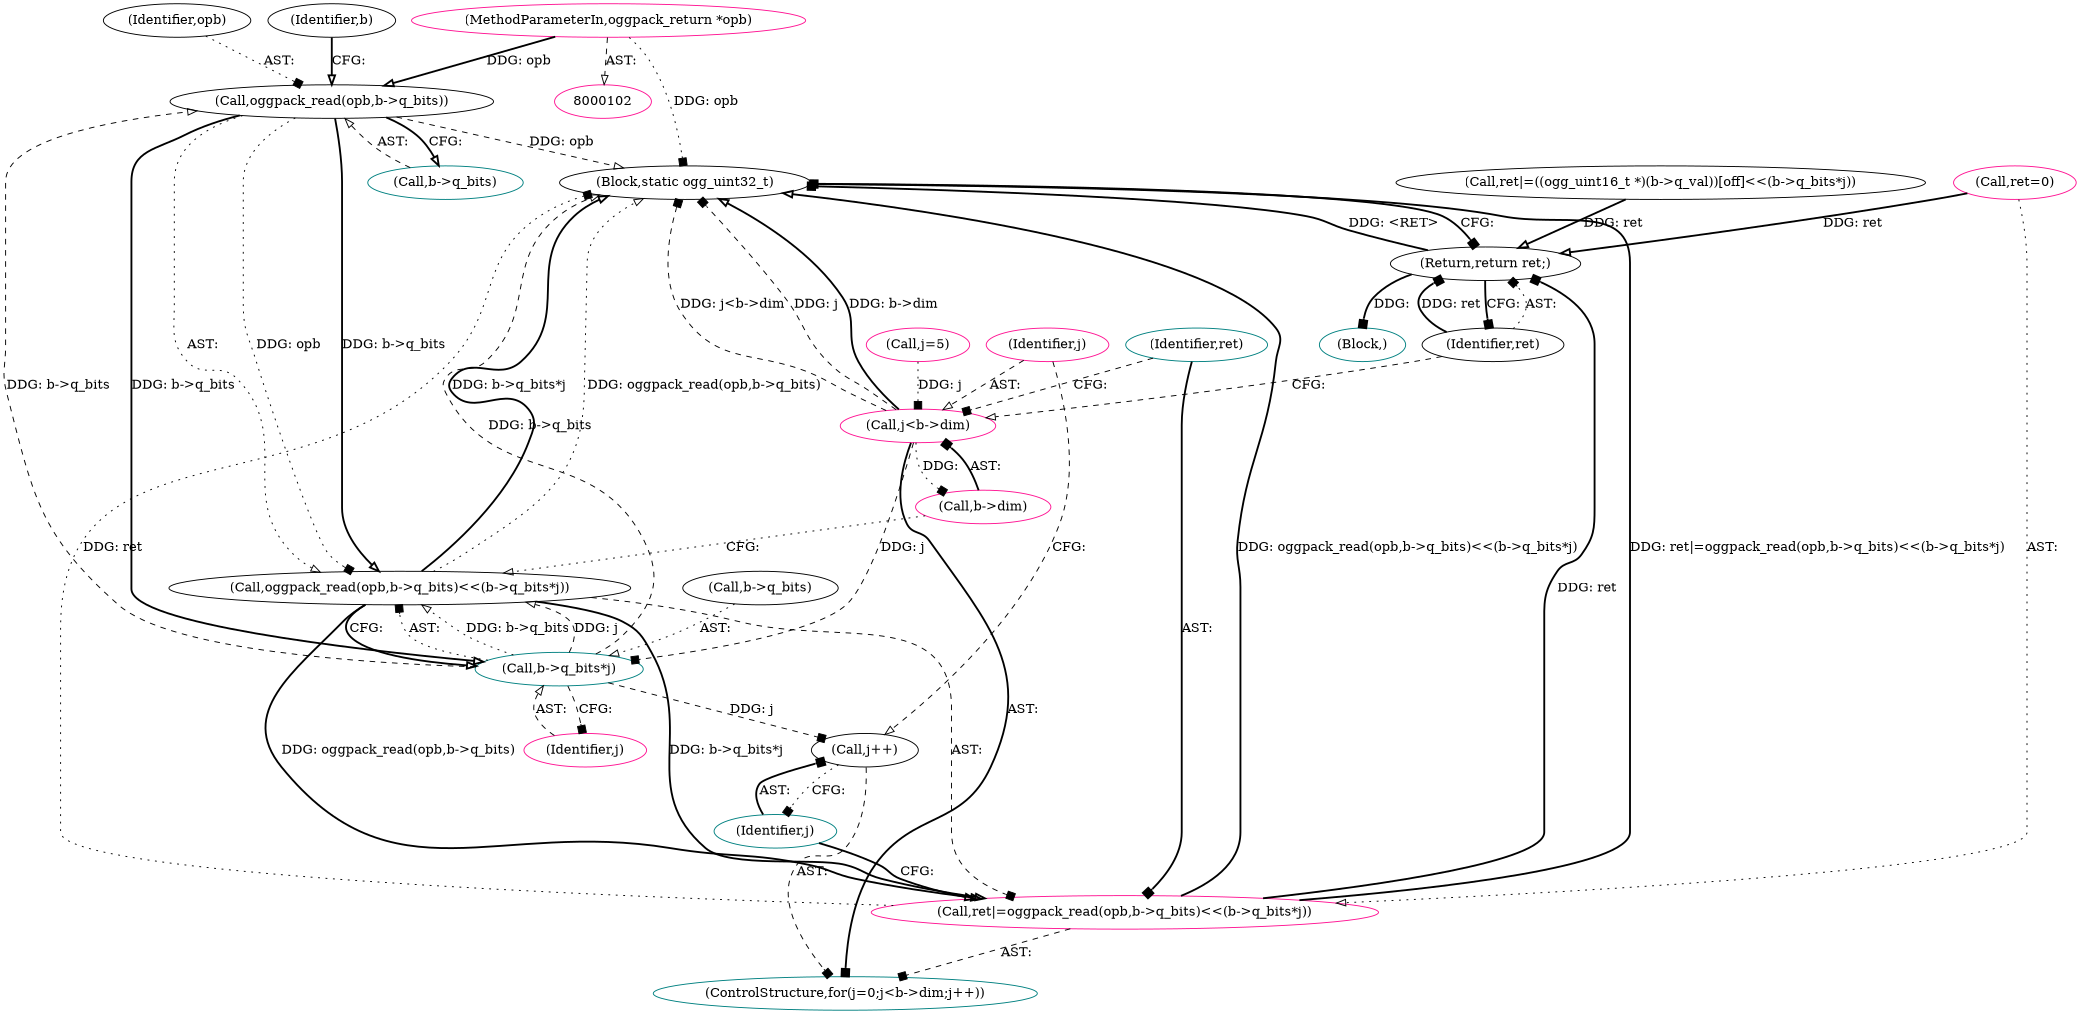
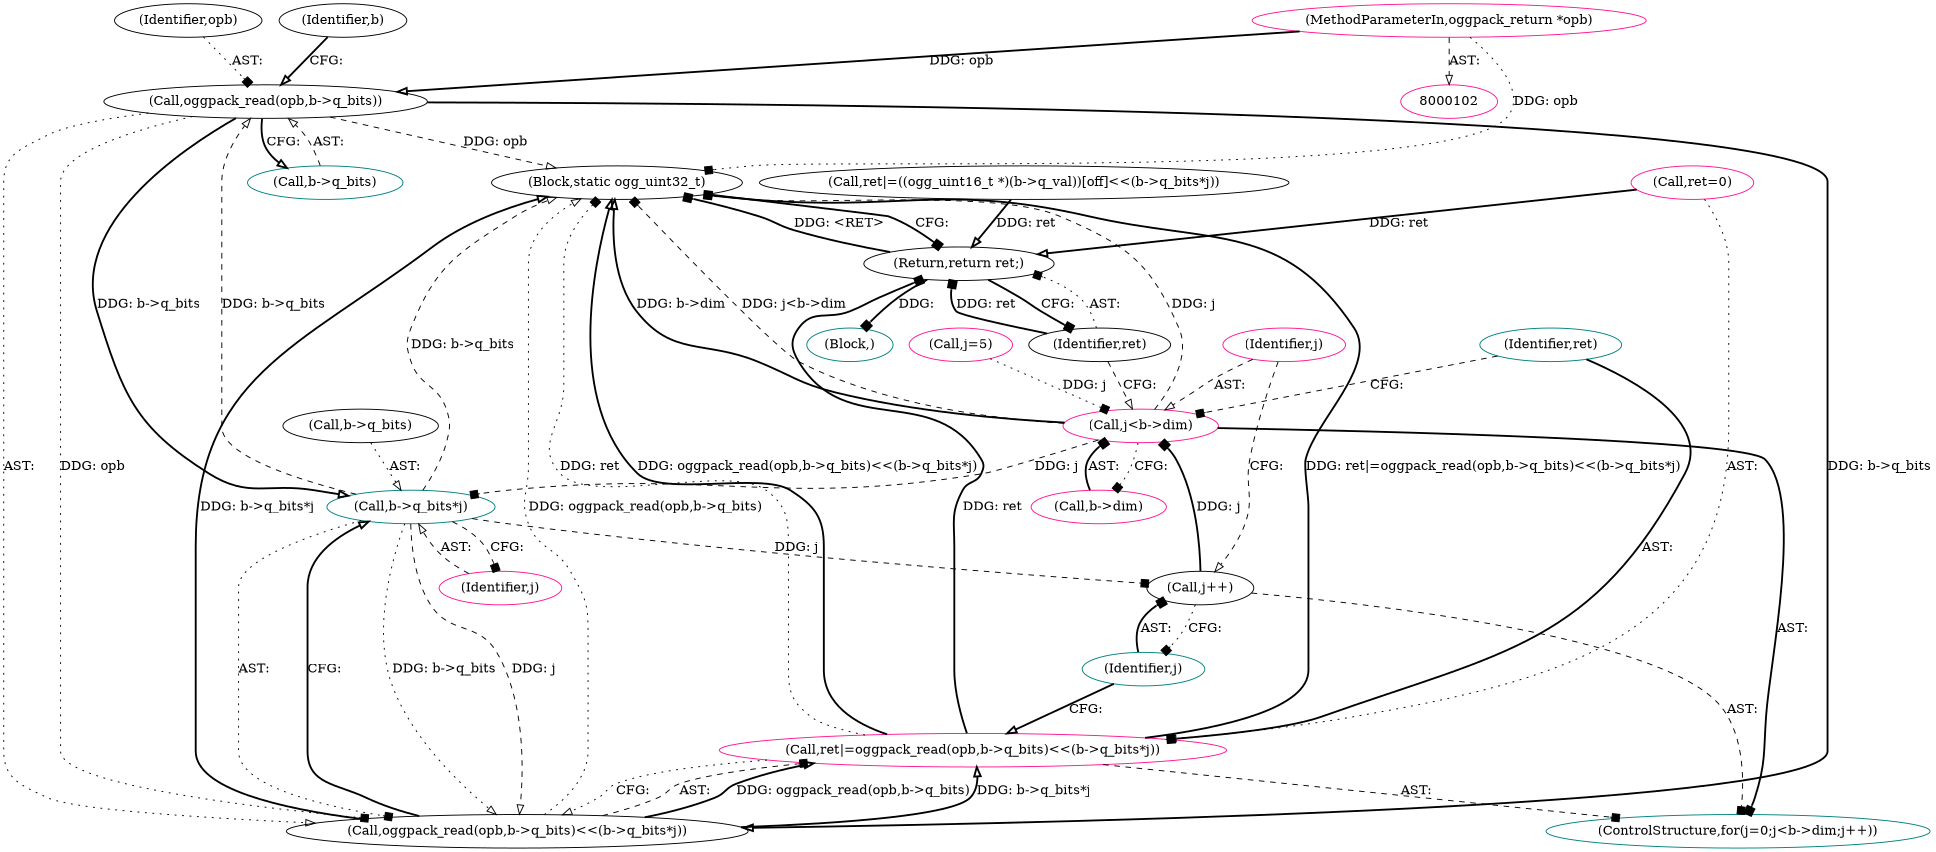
edge "(Call,j<b->dim)" -> "(Call,b->dim)": label "DDG: " -> "CFG: "
edge "(Call,j++)" -> "(Call,j<b->dim)": added, label "DDG: j"
edge "(Call,b->dim)" -> "(Call,oggpack_read(opb,b->q_bits)<<(b->q_bits*j))": now "(Call,ret|=oggpack_read(opb,b->q_bits)<<(b->q_bits*j))" -> "(Call,oggpack_read(opb,b->q_bits)<<(b->q_bits*j))"
